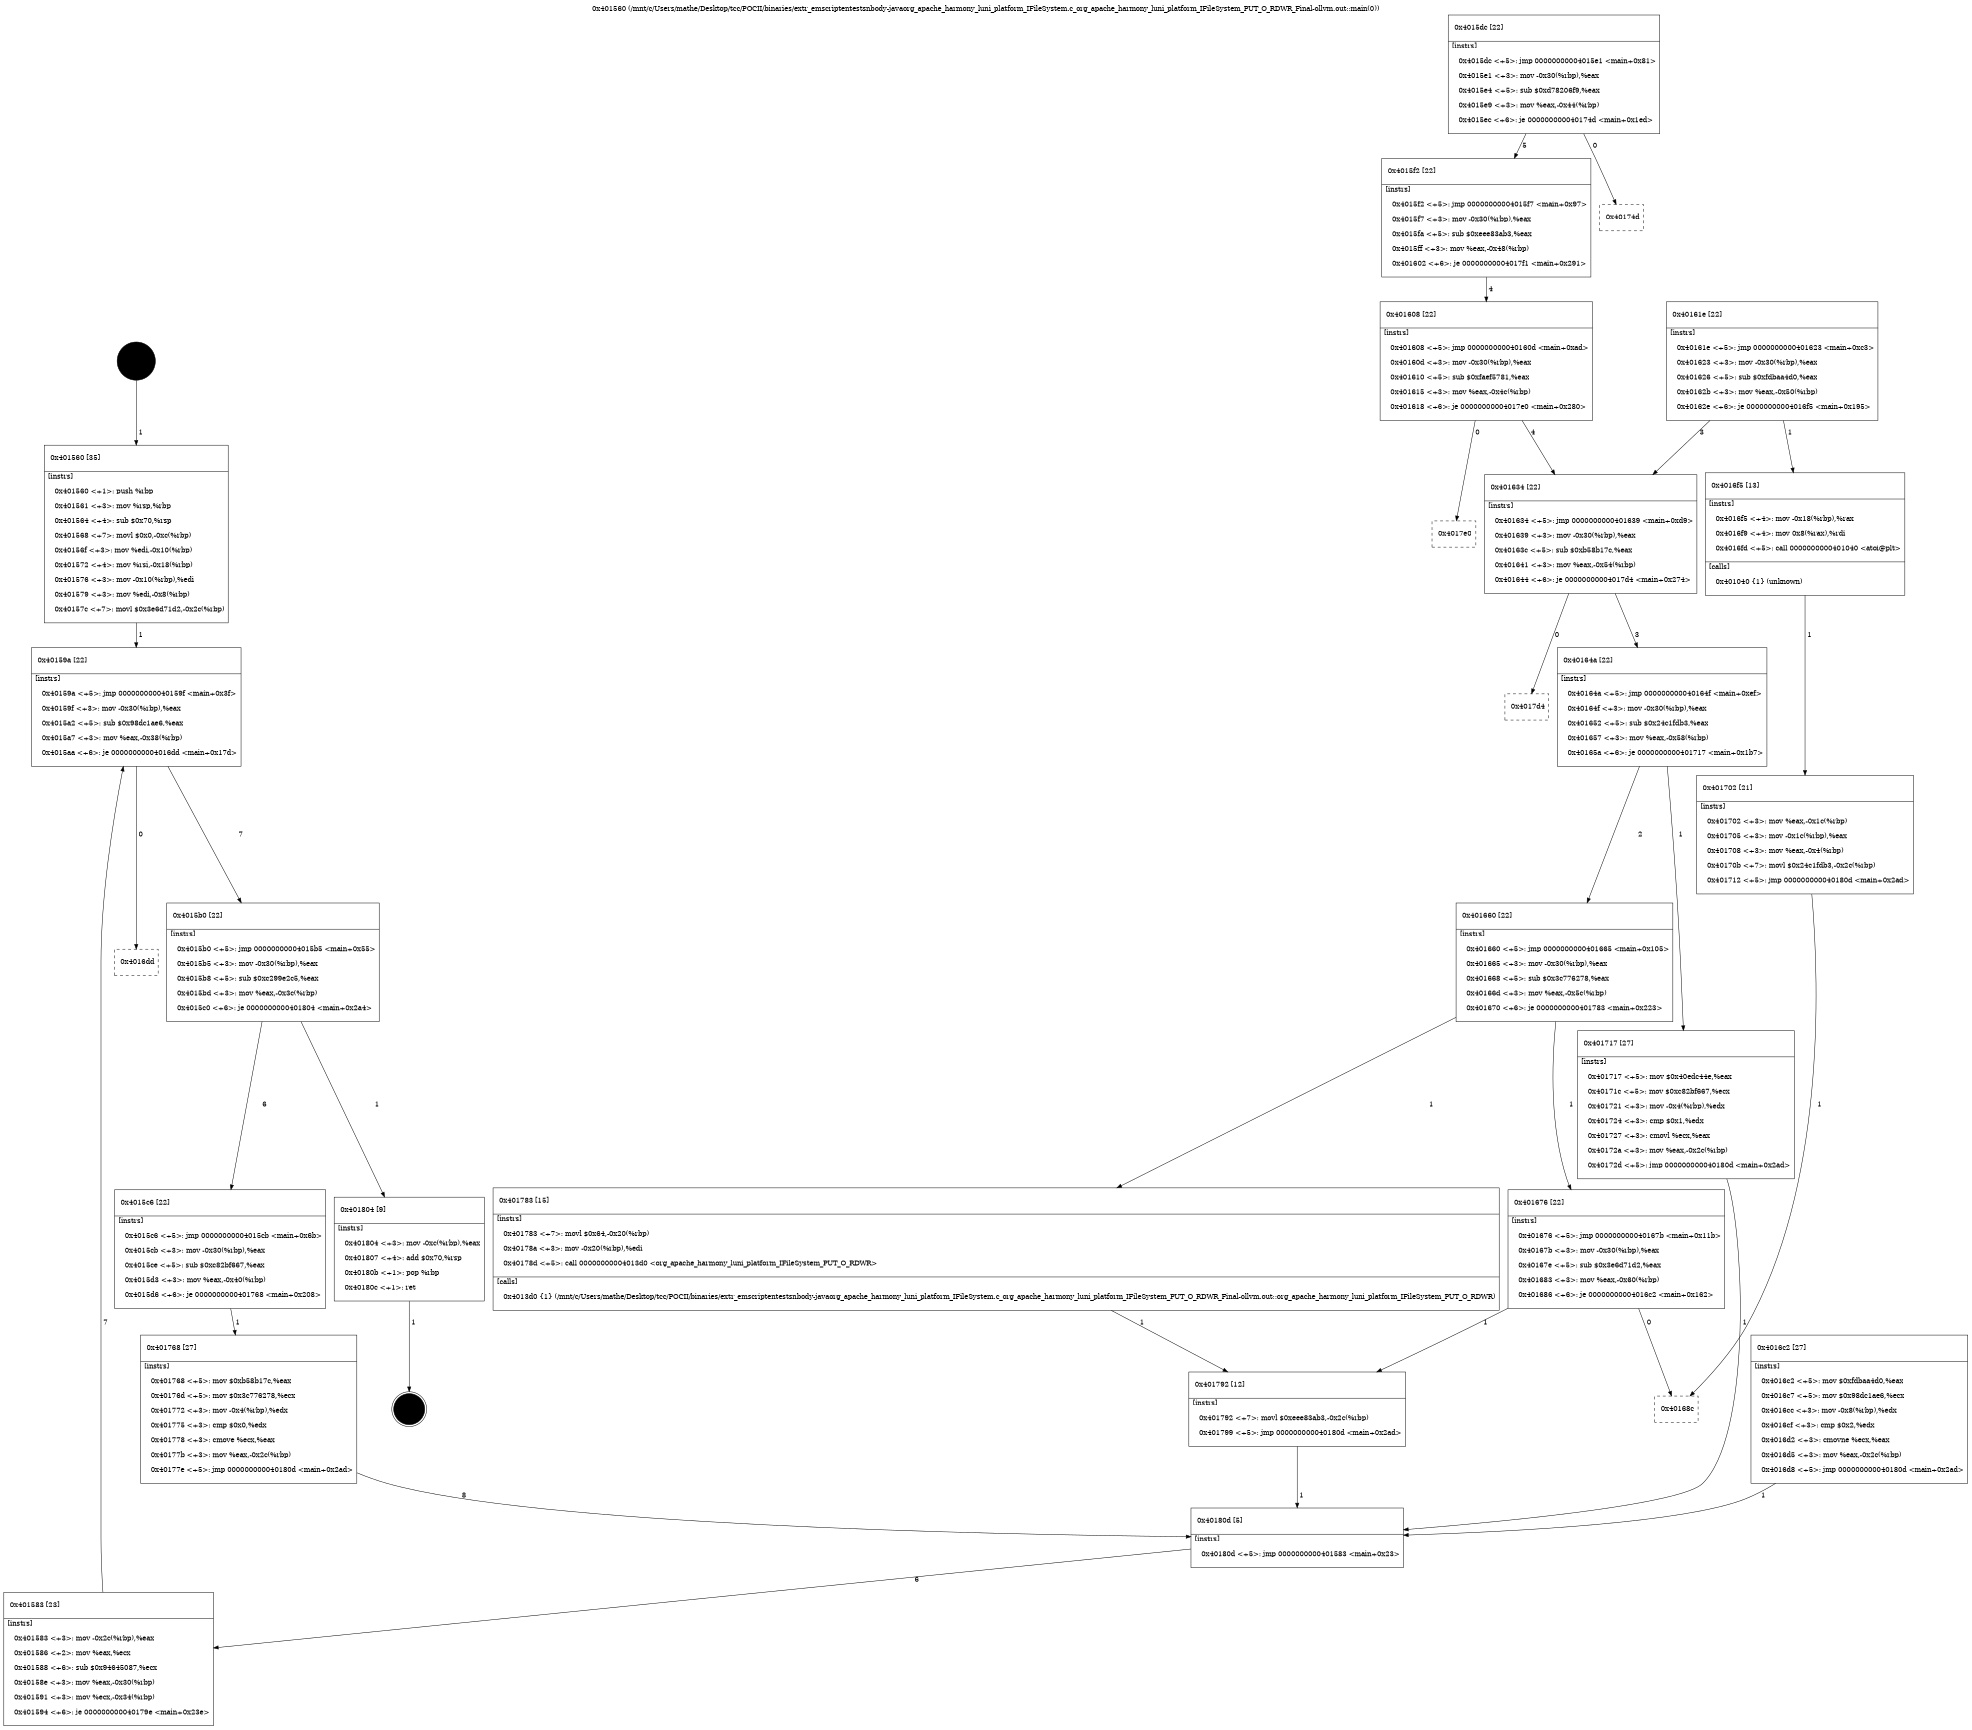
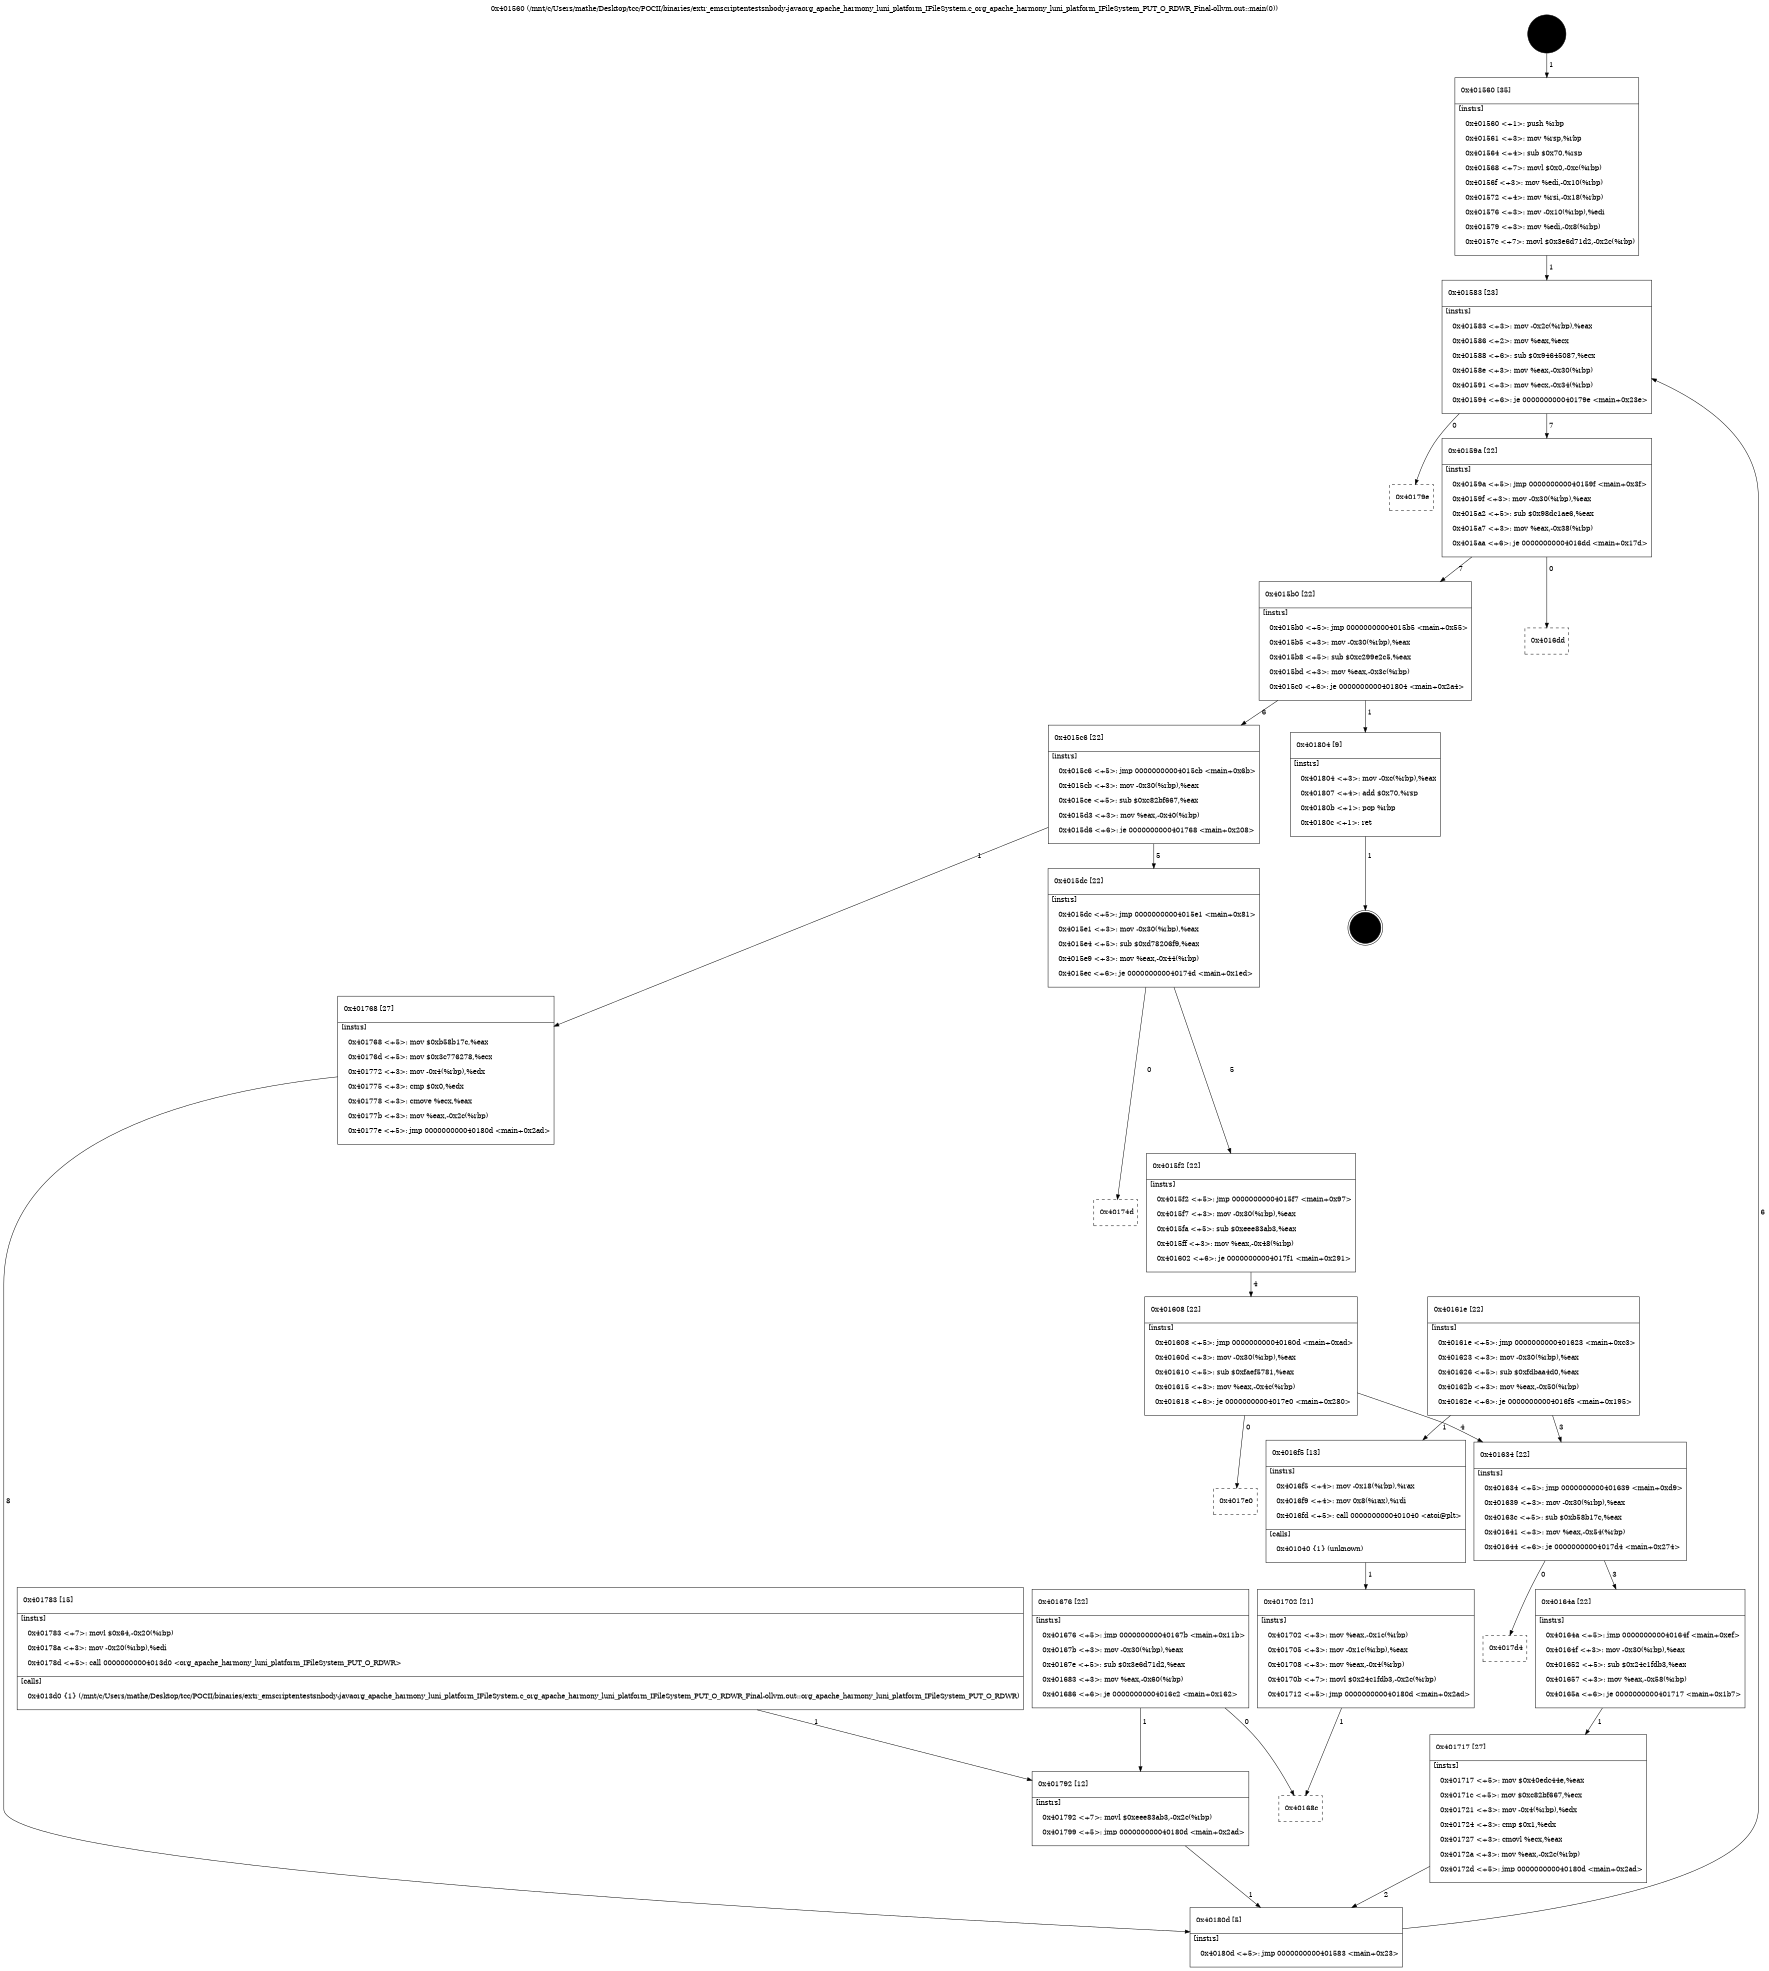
node "0x40179e": added
edge "0x401560 [35]" -> "0x40159a [22]": now "0x401560 [35]" -> "0x401583 [23]"
edge "0x4015c6 [22]" -> "0x4015dc [22]": added, label "5"
node "0x401660 [22]": removed
edge "0x401717 [27]" -> "0x40180d [5]": label " 1" -> " 2"
node "0x4016c2 [27]": removed
